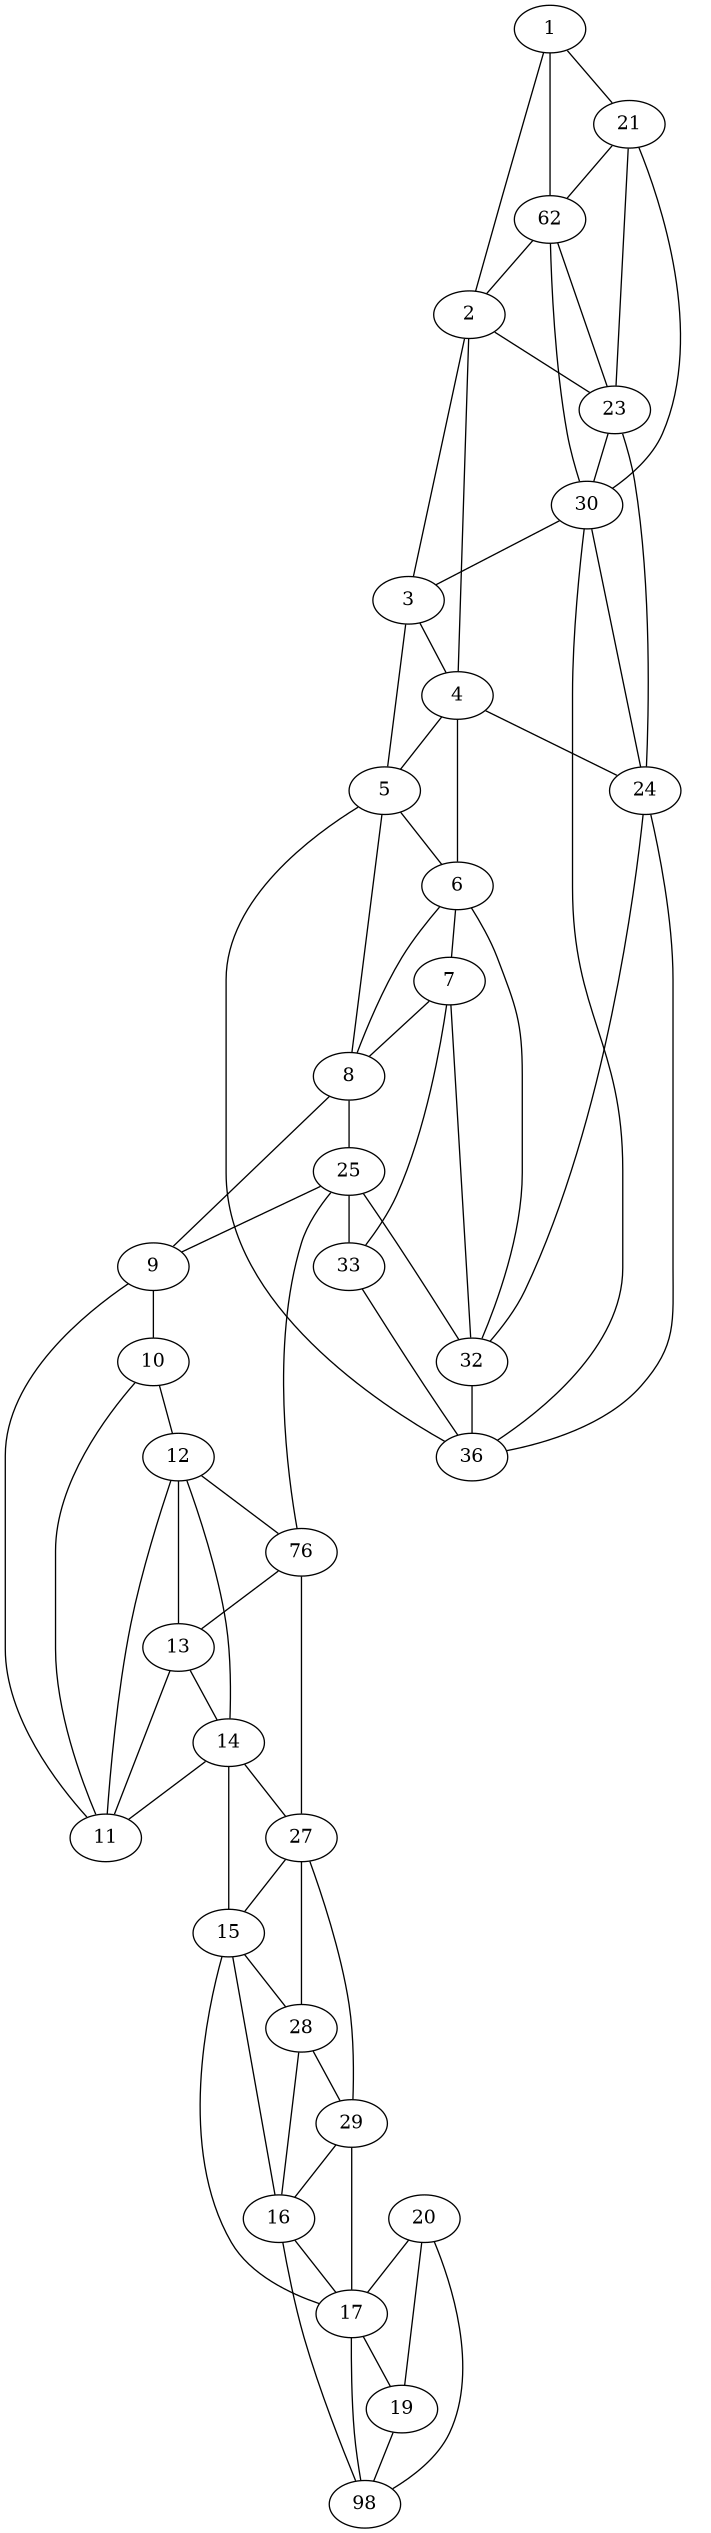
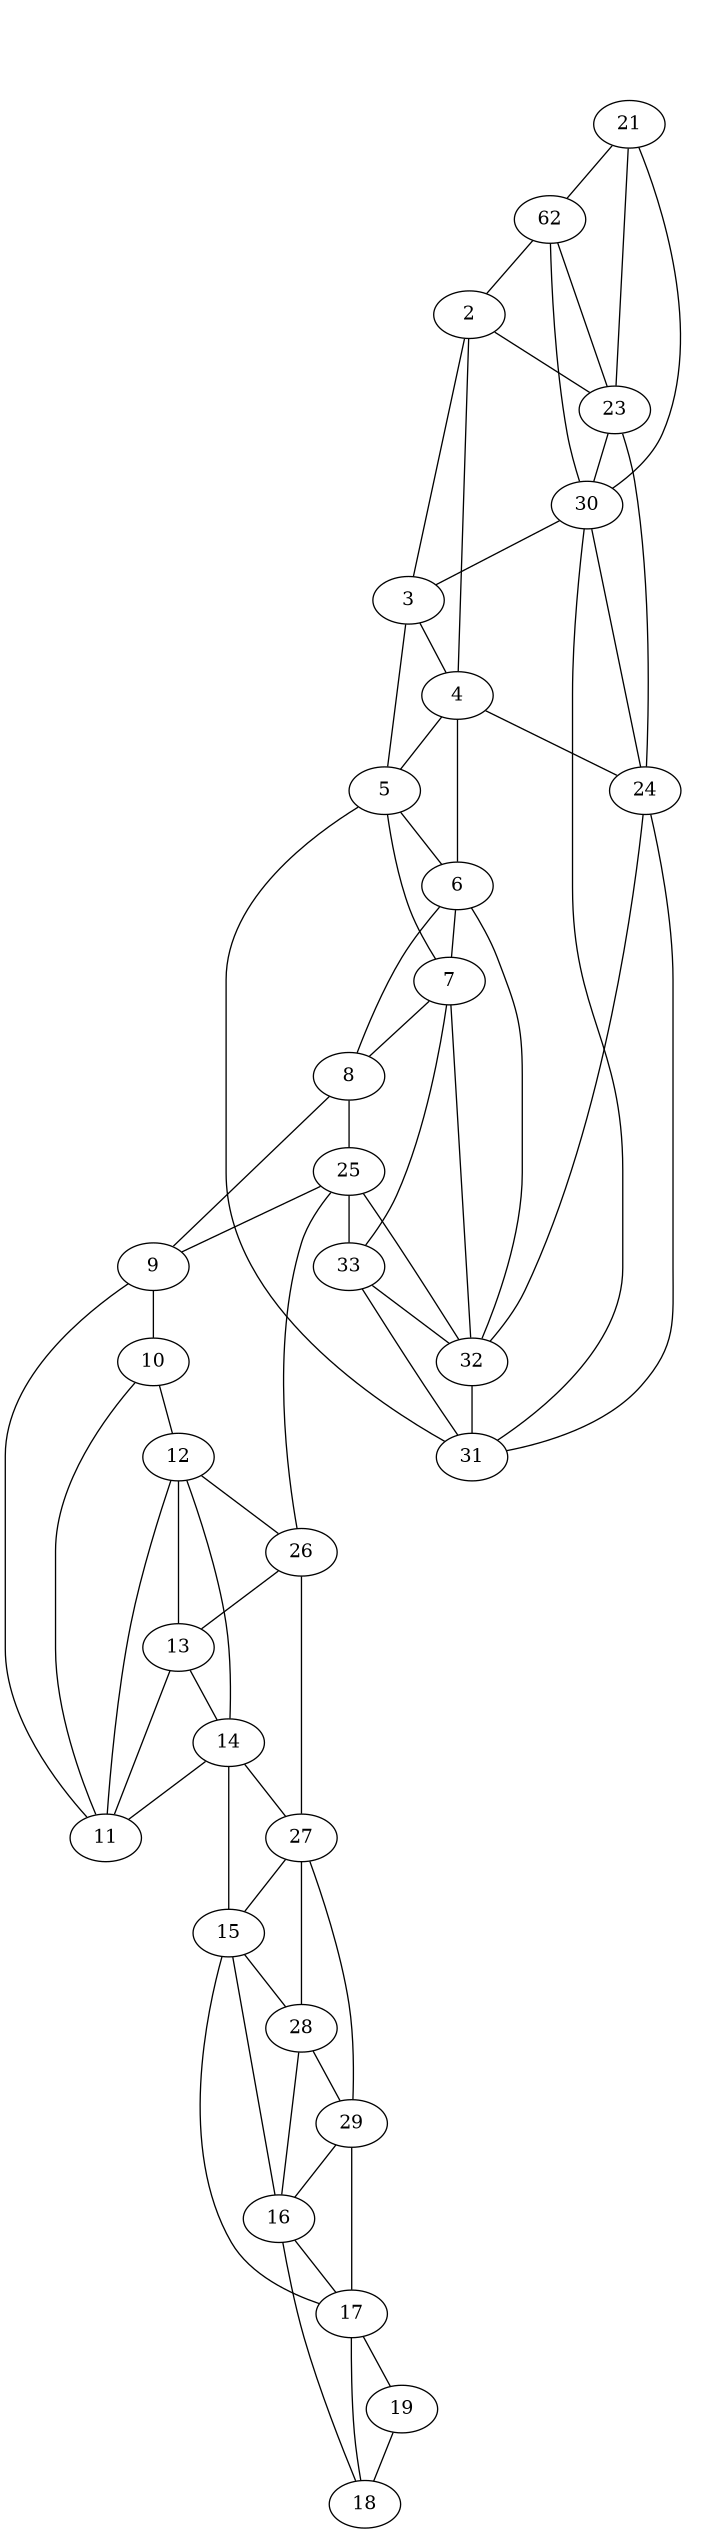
node "1": removed
edge "5" -- "8": now "5" -- "7"
edge "33" -- "32": added
node "36": label "36" -> "31"
node "76": label "76" -> "26"
node "20": removed
node "98": label "98" -> "18"
